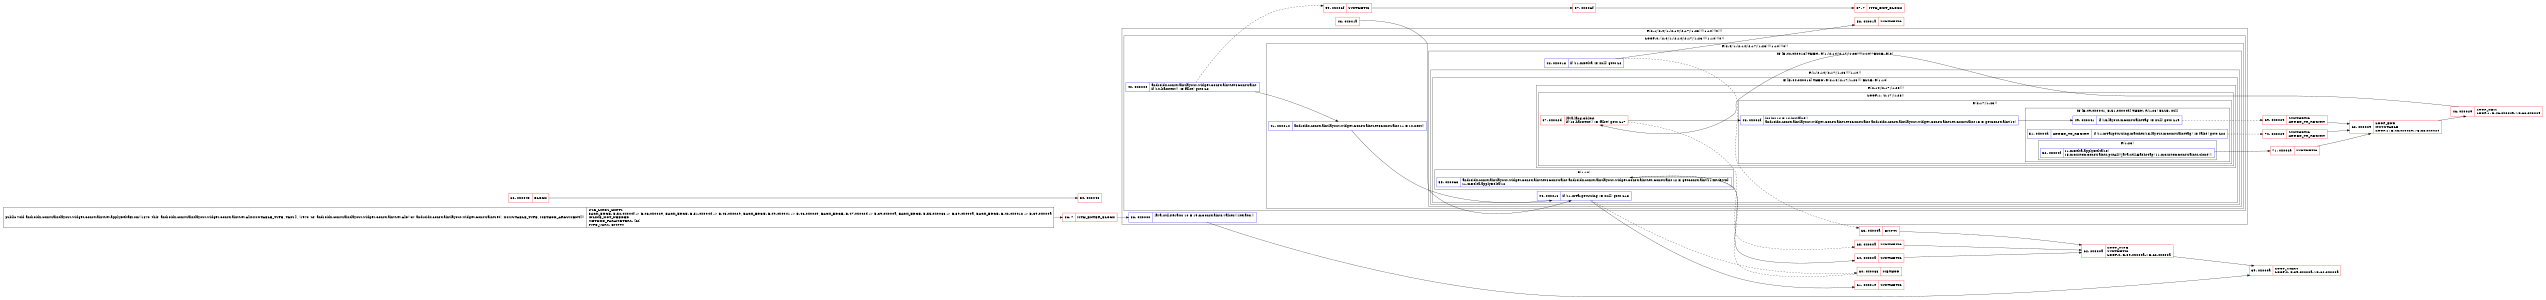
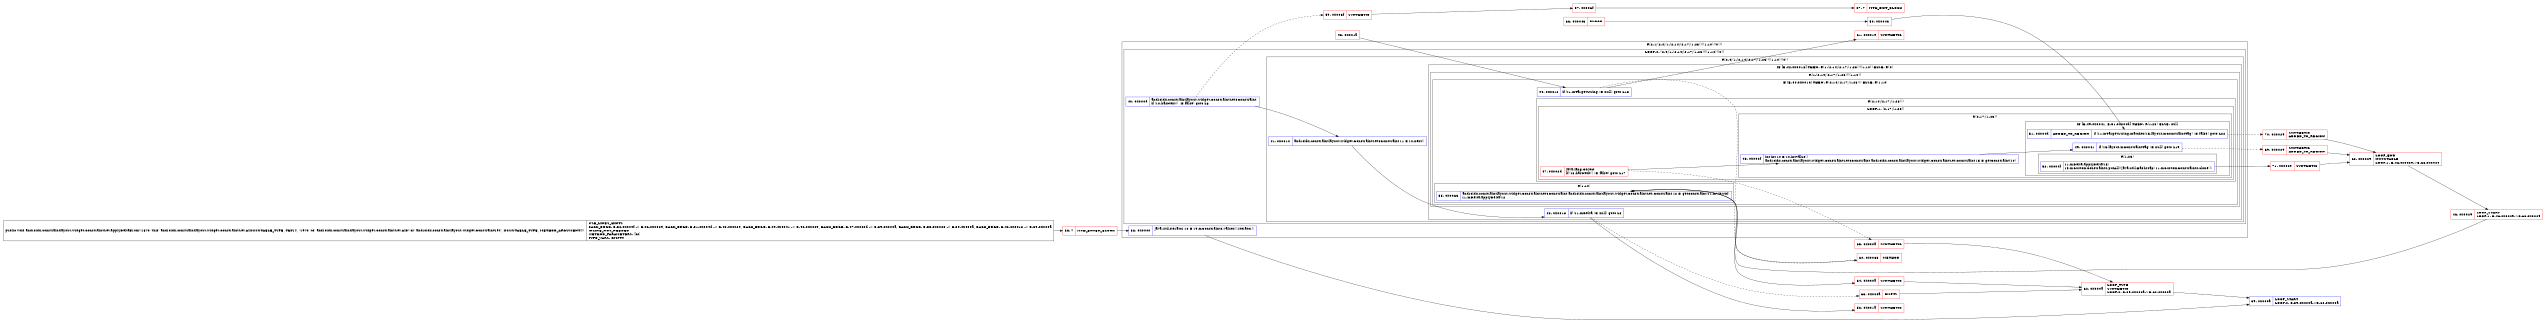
edge "50: 0x0043" -> "51: 0x004d": added
edge "46: 0x0029" -> "47: 0x002d": now "46: 0x0029" -> "55: 0x0063"
node "46: 0x0029": text "LOOP_THIS" -> "LOOP_START"
edge "41: 0x0010" -> "44: 0x001c": now "41: 0x0010" -> "42: 0x0018"
edge "60: 0x0063" -> "55: 0x0063": style dashed -> solid
node "39: 0x000a": color red -> blue
